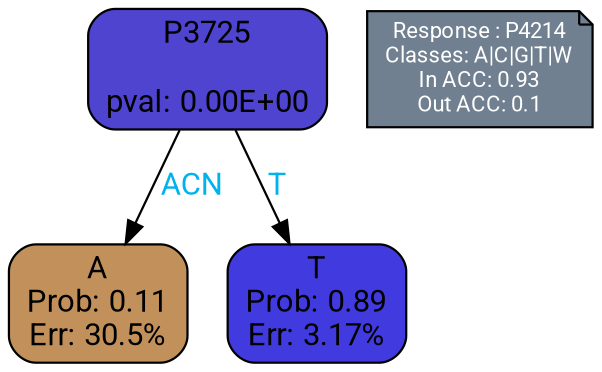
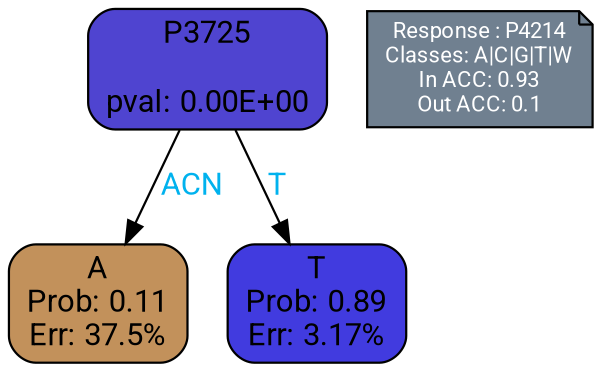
node "A Prob: 0.11 Err: 30.5%": label "A Prob: 0.11 Err: 30.5%" -> "A Prob: 0.11 Err: 37.5%"
